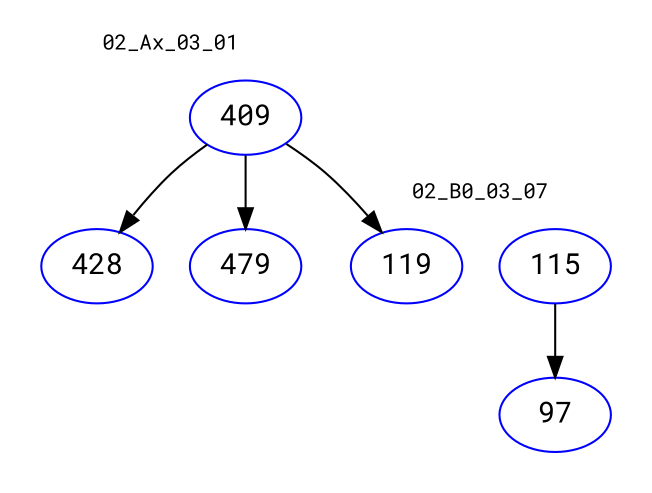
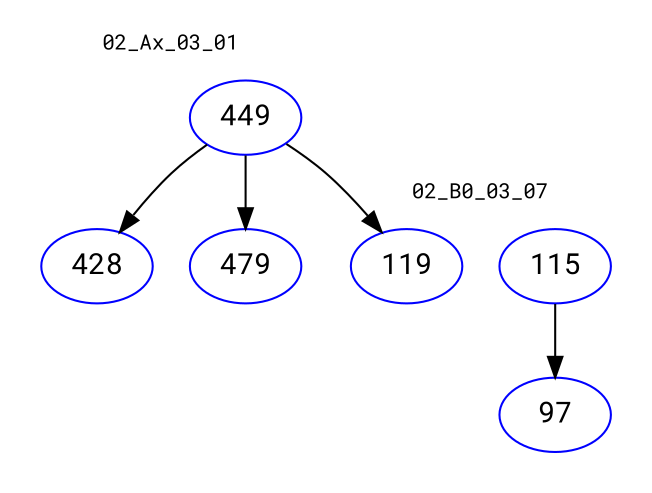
node "409": label "409" -> "449"
